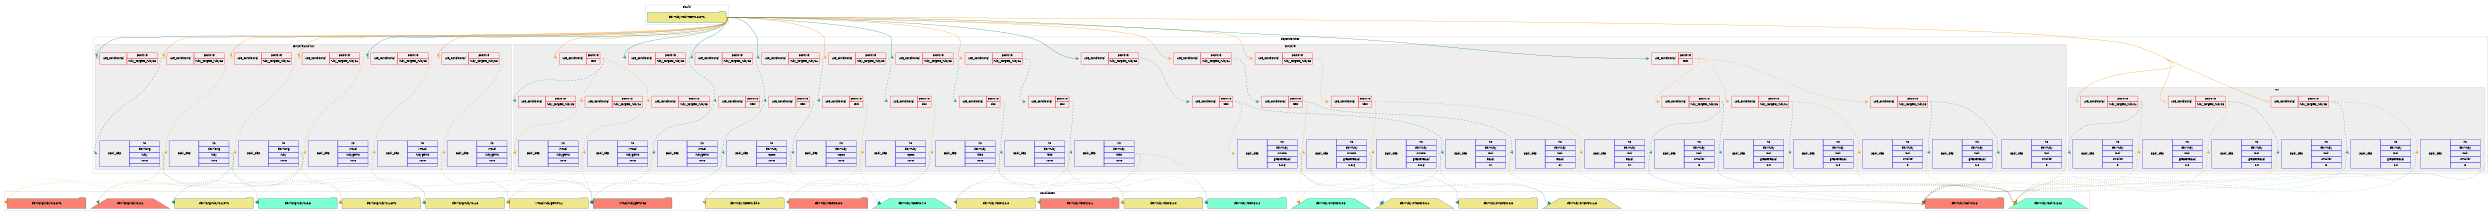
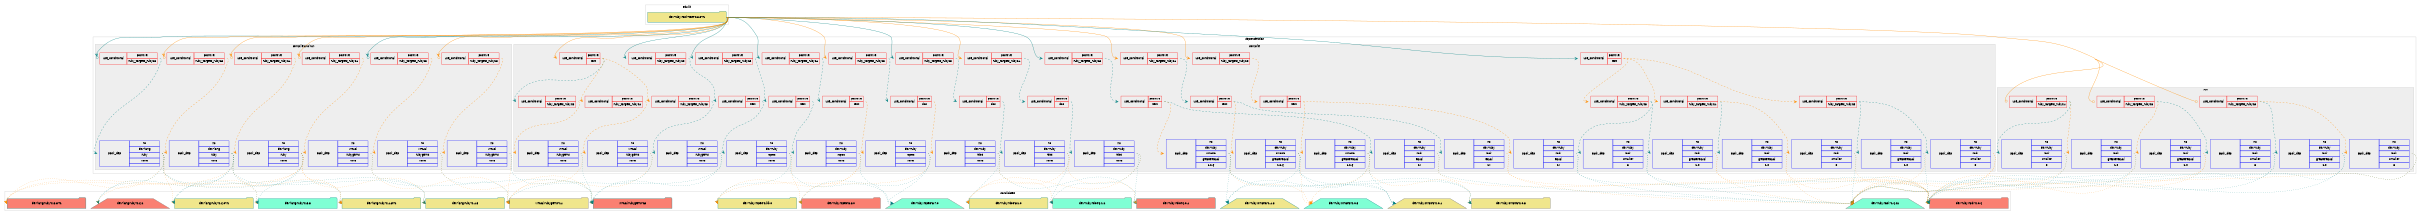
node "dev-ruby/rdoc-6.1.0": removed
